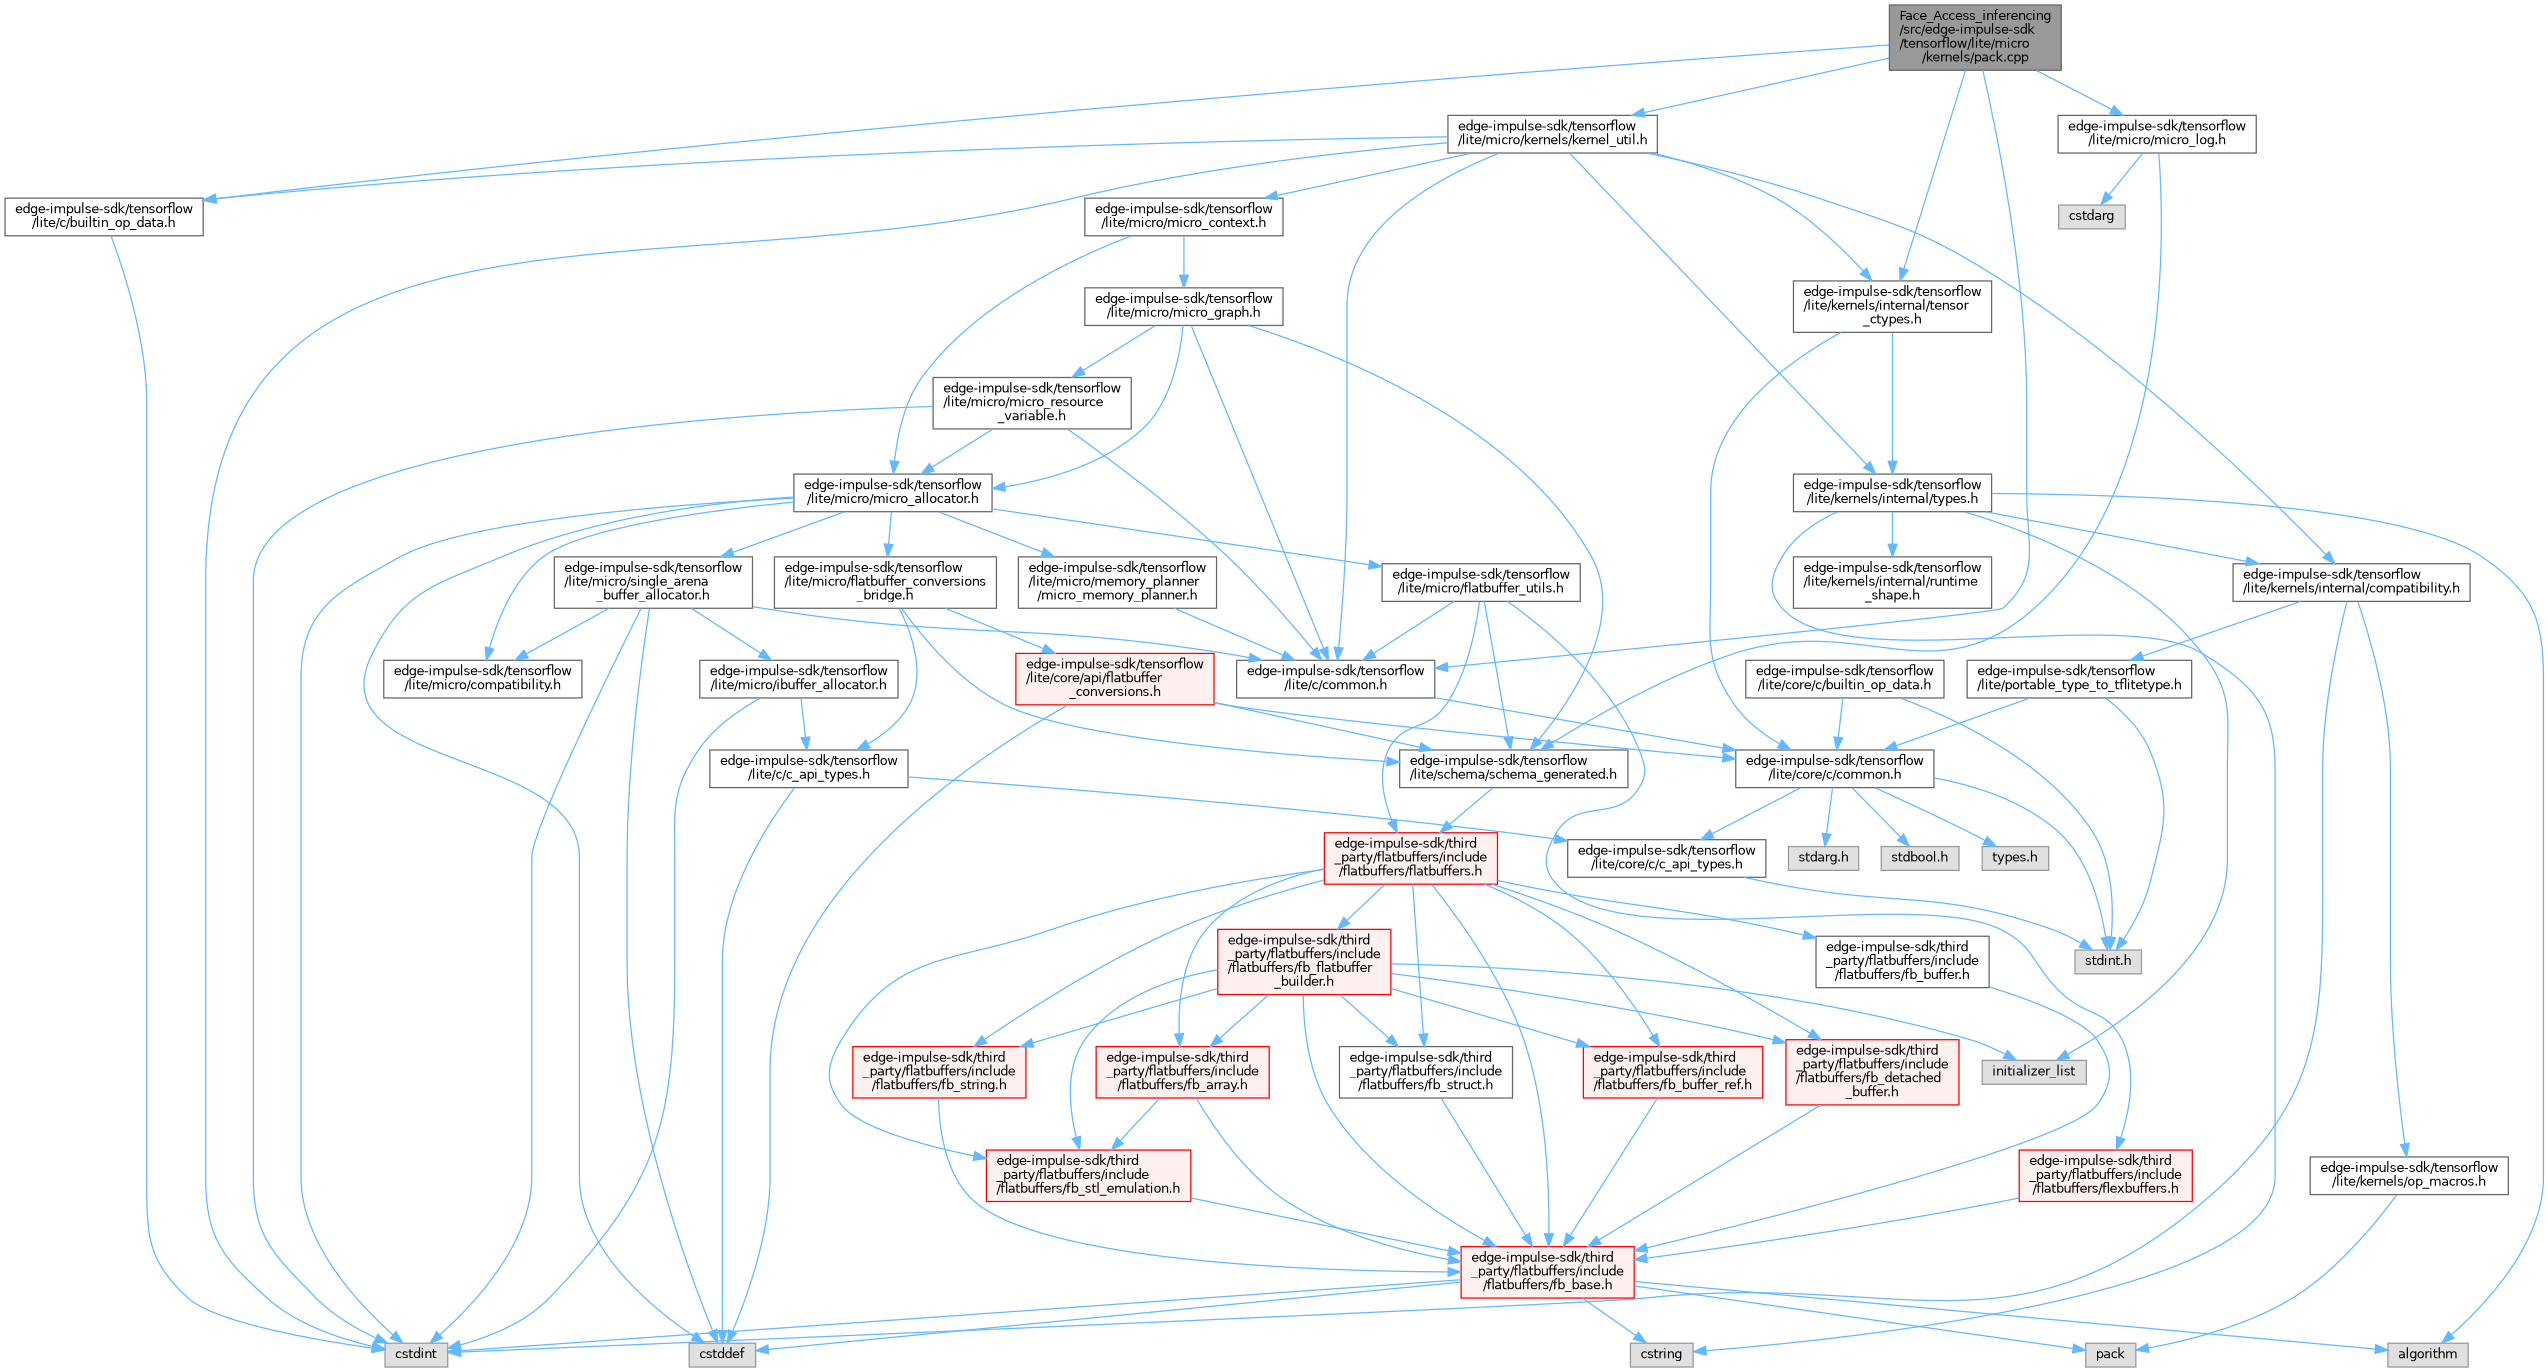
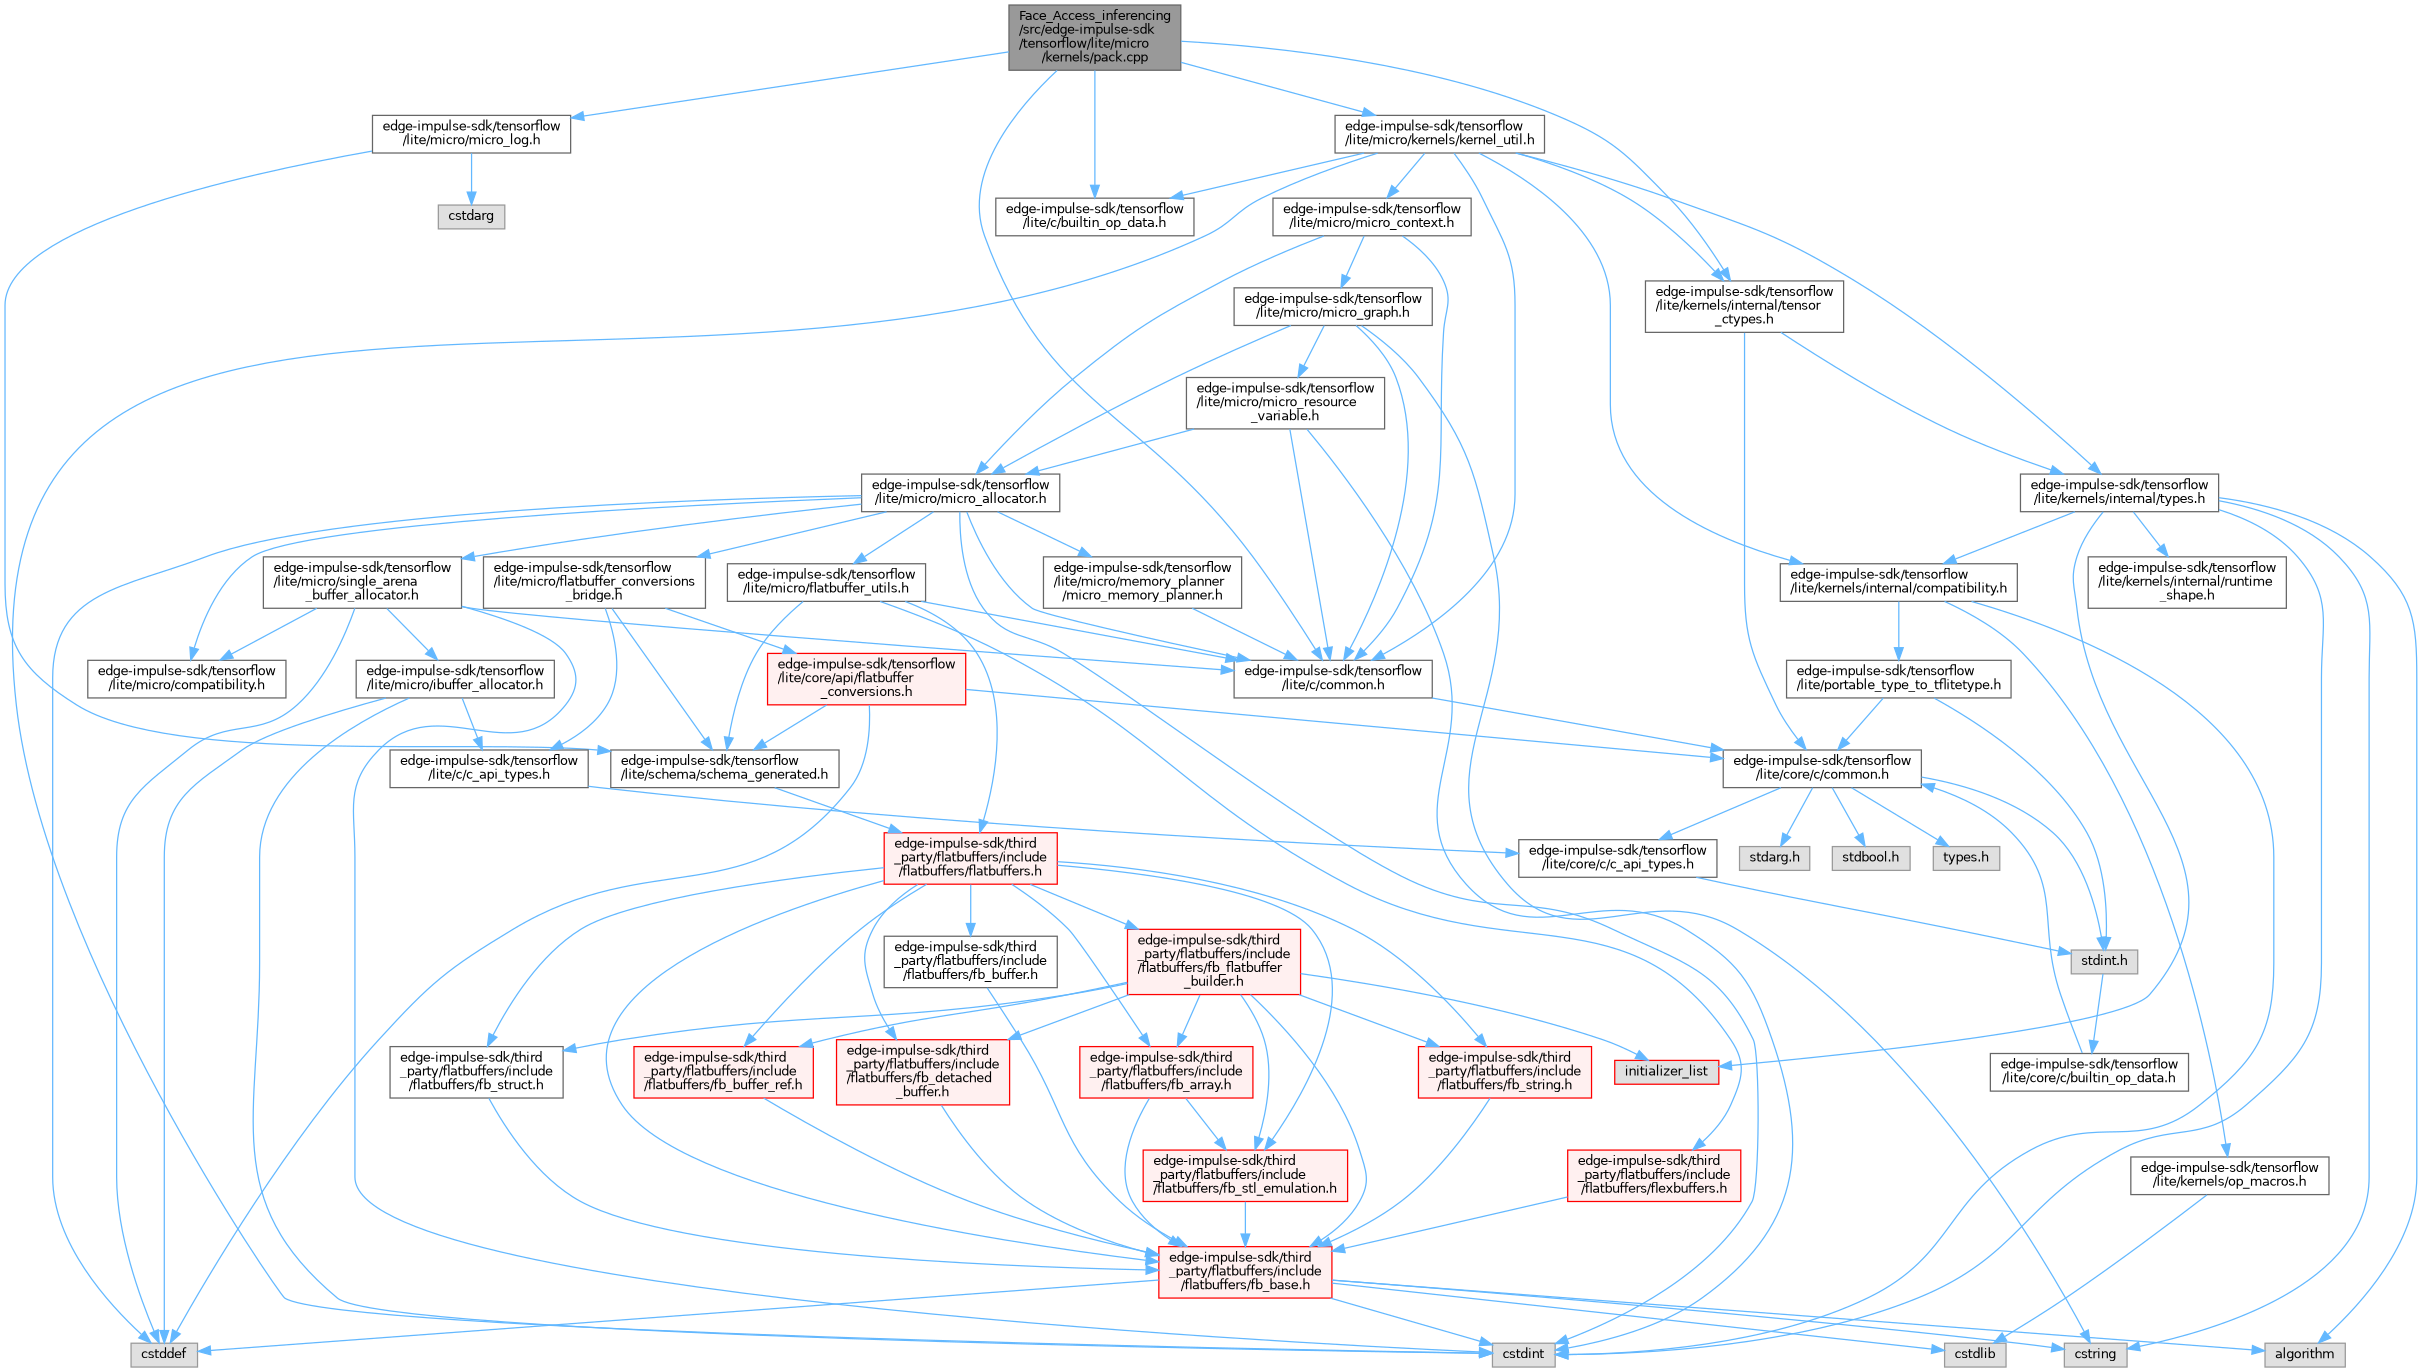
edge "edge-impulse-sdk/tensorflow /lite/micro/micro_context.h" -> "edge-impulse-sdk/tensorflow /lite/c/common.h": added
edge "edge-impulse-sdk/tensorflow /lite/micro/micro_graph.h" -> "edge-impulse-sdk/tensorflow /lite/schema/schema_generated.h": now "edge-impulse-sdk/tensorflow /lite/micro/micro_graph.h" -> "cstring"
edge "edge-impulse-sdk/tensorflow /lite/micro/micro_allocator.h" -> "edge-impulse-sdk/tensorflow /lite/c/common.h": added
edge "edge-impulse-sdk/tensorflow /lite/core/c/builtin_op_data.h" -> "stdint.h": reversed
edge "edge-impulse-sdk/tensorflow /lite/c/builtin_op_data.h" -> "cstdint": now "edge-impulse-sdk/tensorflow /lite/kernels/internal/types.h" -> "cstdint"
edge "edge-impulse-sdk/tensorflow /lite/c/c_api_types.h" -> "cstddef": now "edge-impulse-sdk/tensorflow /lite/micro/ibuffer_allocator.h" -> "cstddef"
node "initializer_list": color grey60 -> red
node "pack": label "pack" -> "cstdlib"
